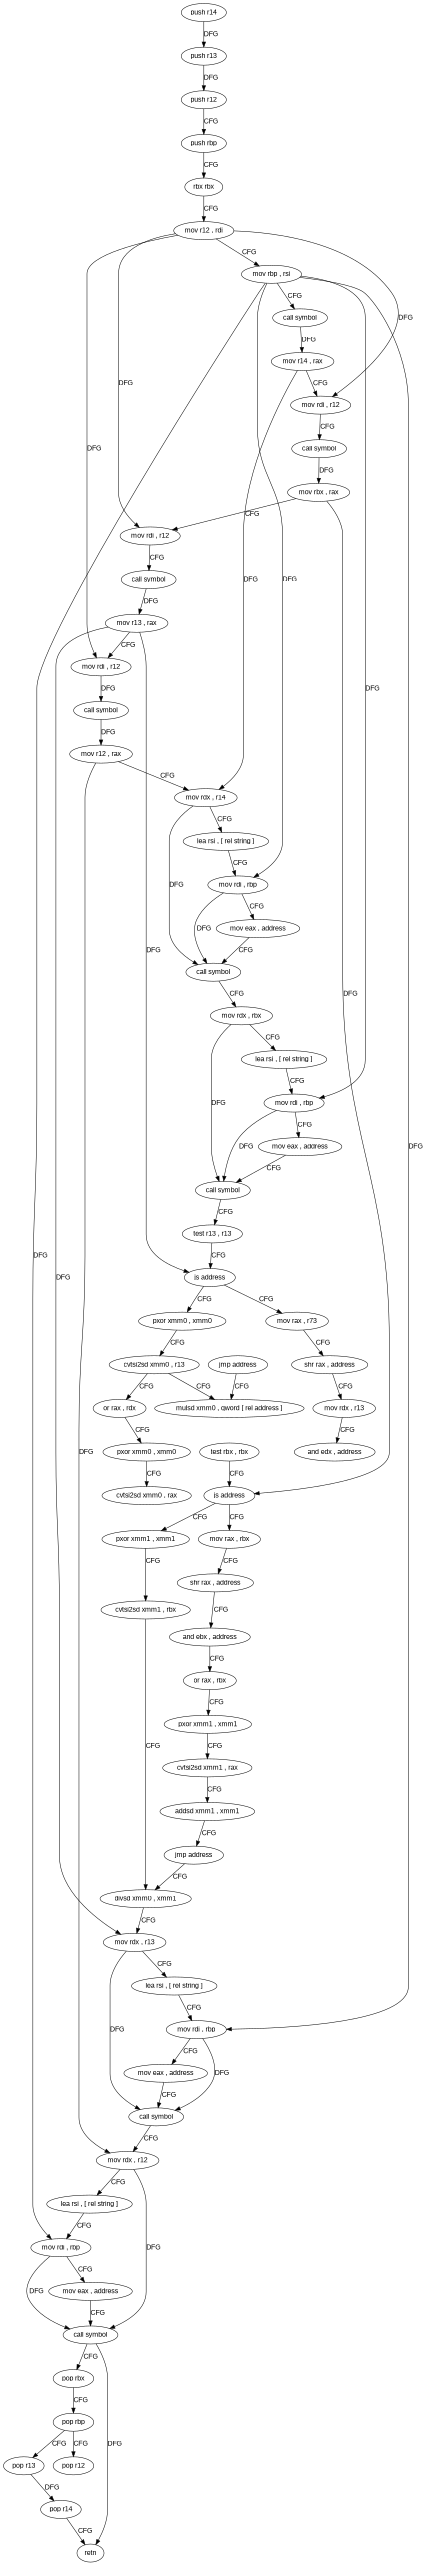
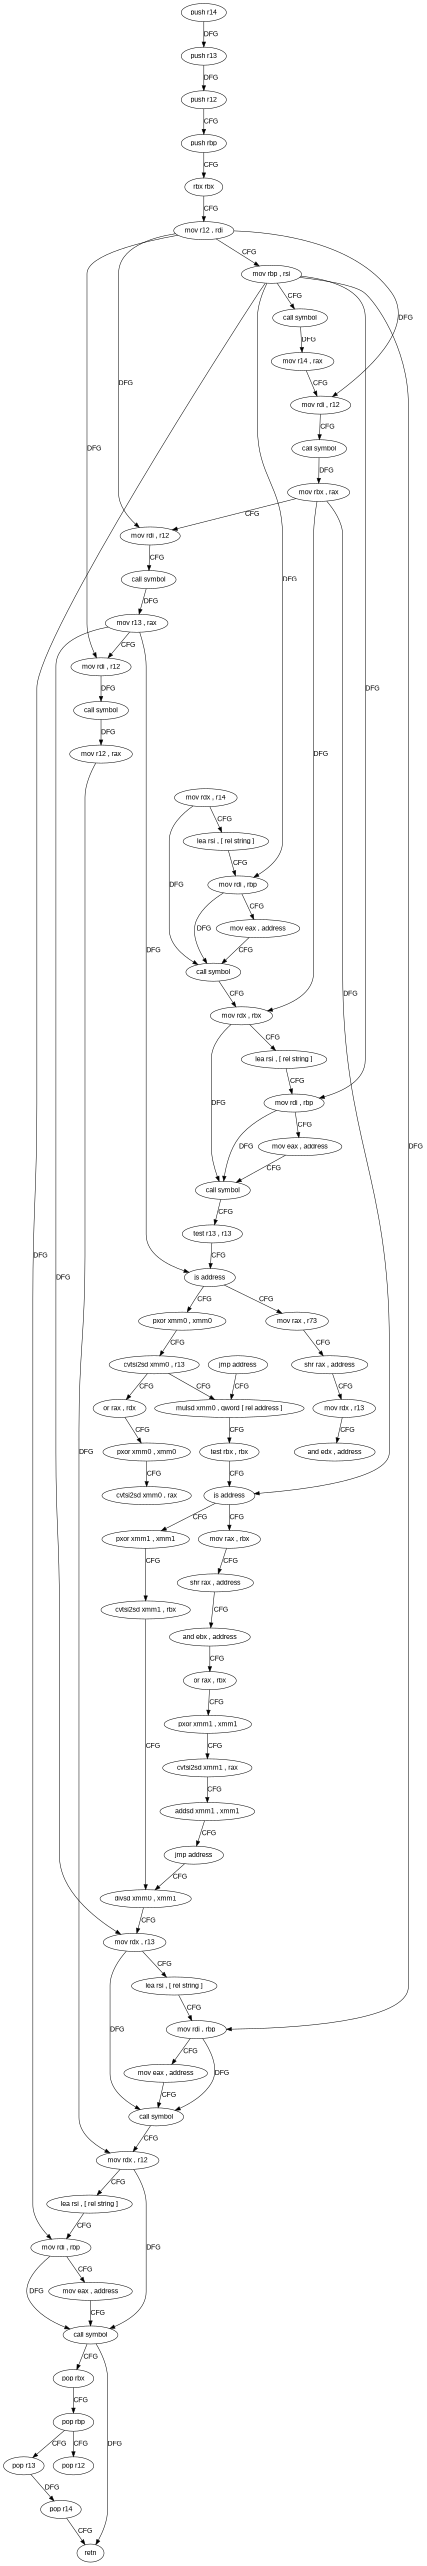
edge "mov r14 , rax" -> "mov rdx , r14": removed, label "DFG"
edge "mov rbx , rax" -> "mov rdx , rbx": added, label "DFG"
edge "mov r12 , rax" -> "mov rdx , r14": removed, label "CFG"
edge "mulsd xmm0 , qword [ rel address ]" -> "test rbx , rbx": added, label "CFG"
